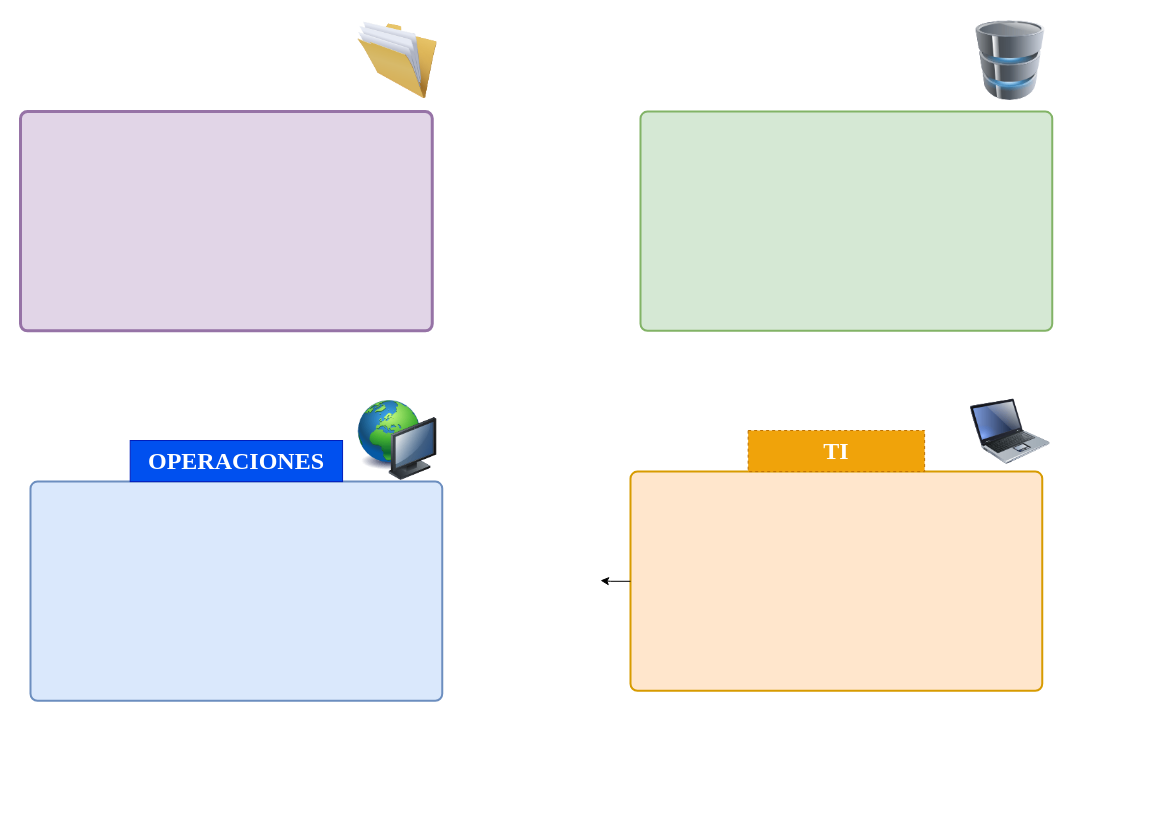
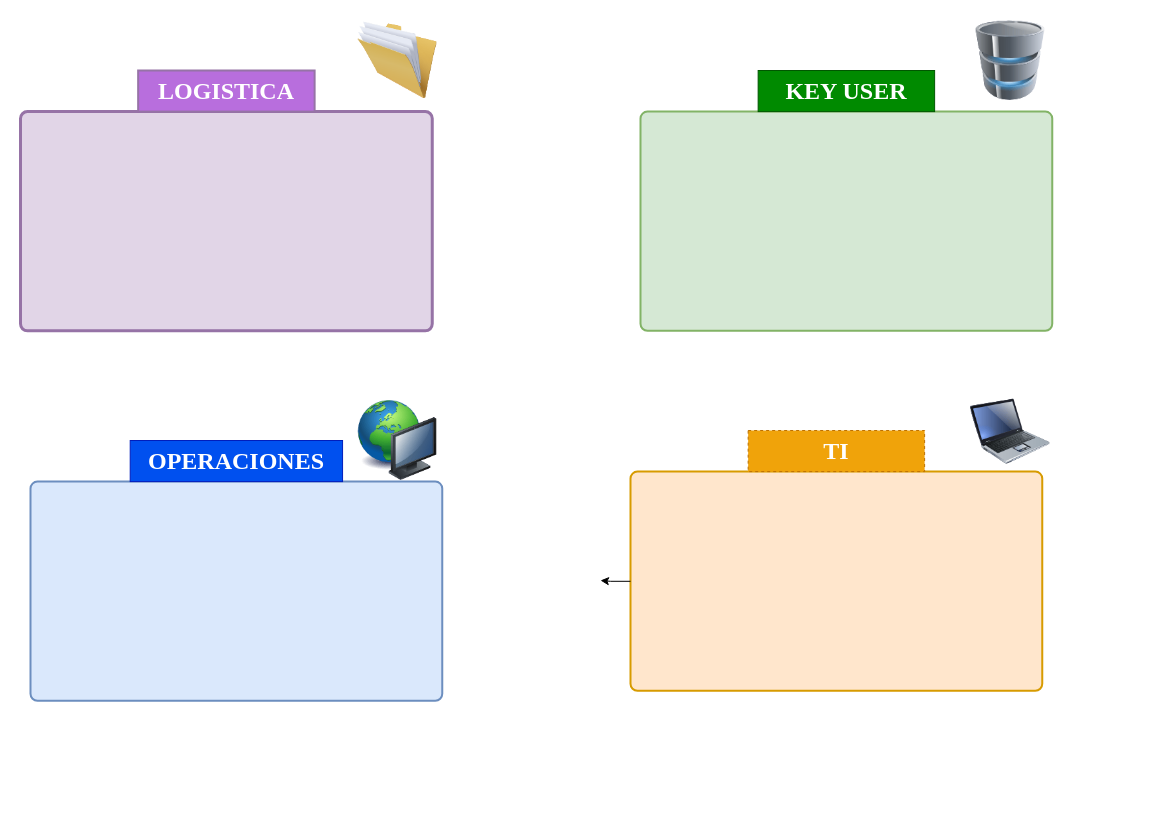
node "LOGISTICA": added
node "KEY USER": added
